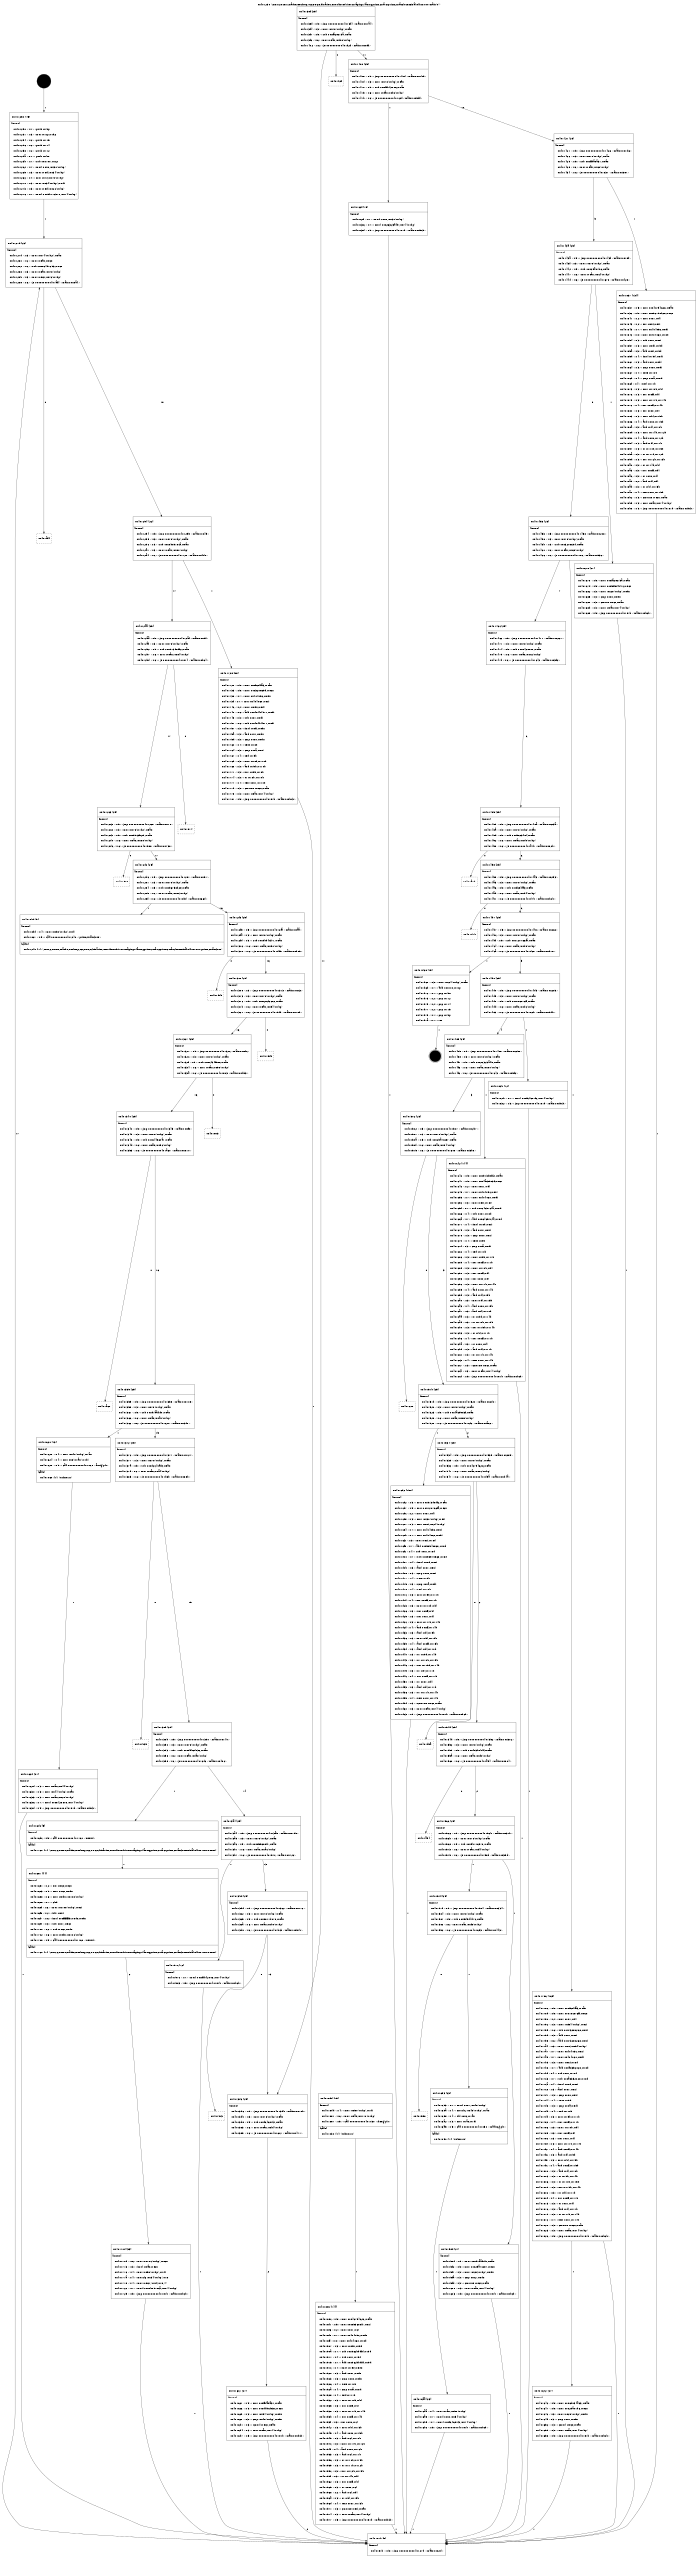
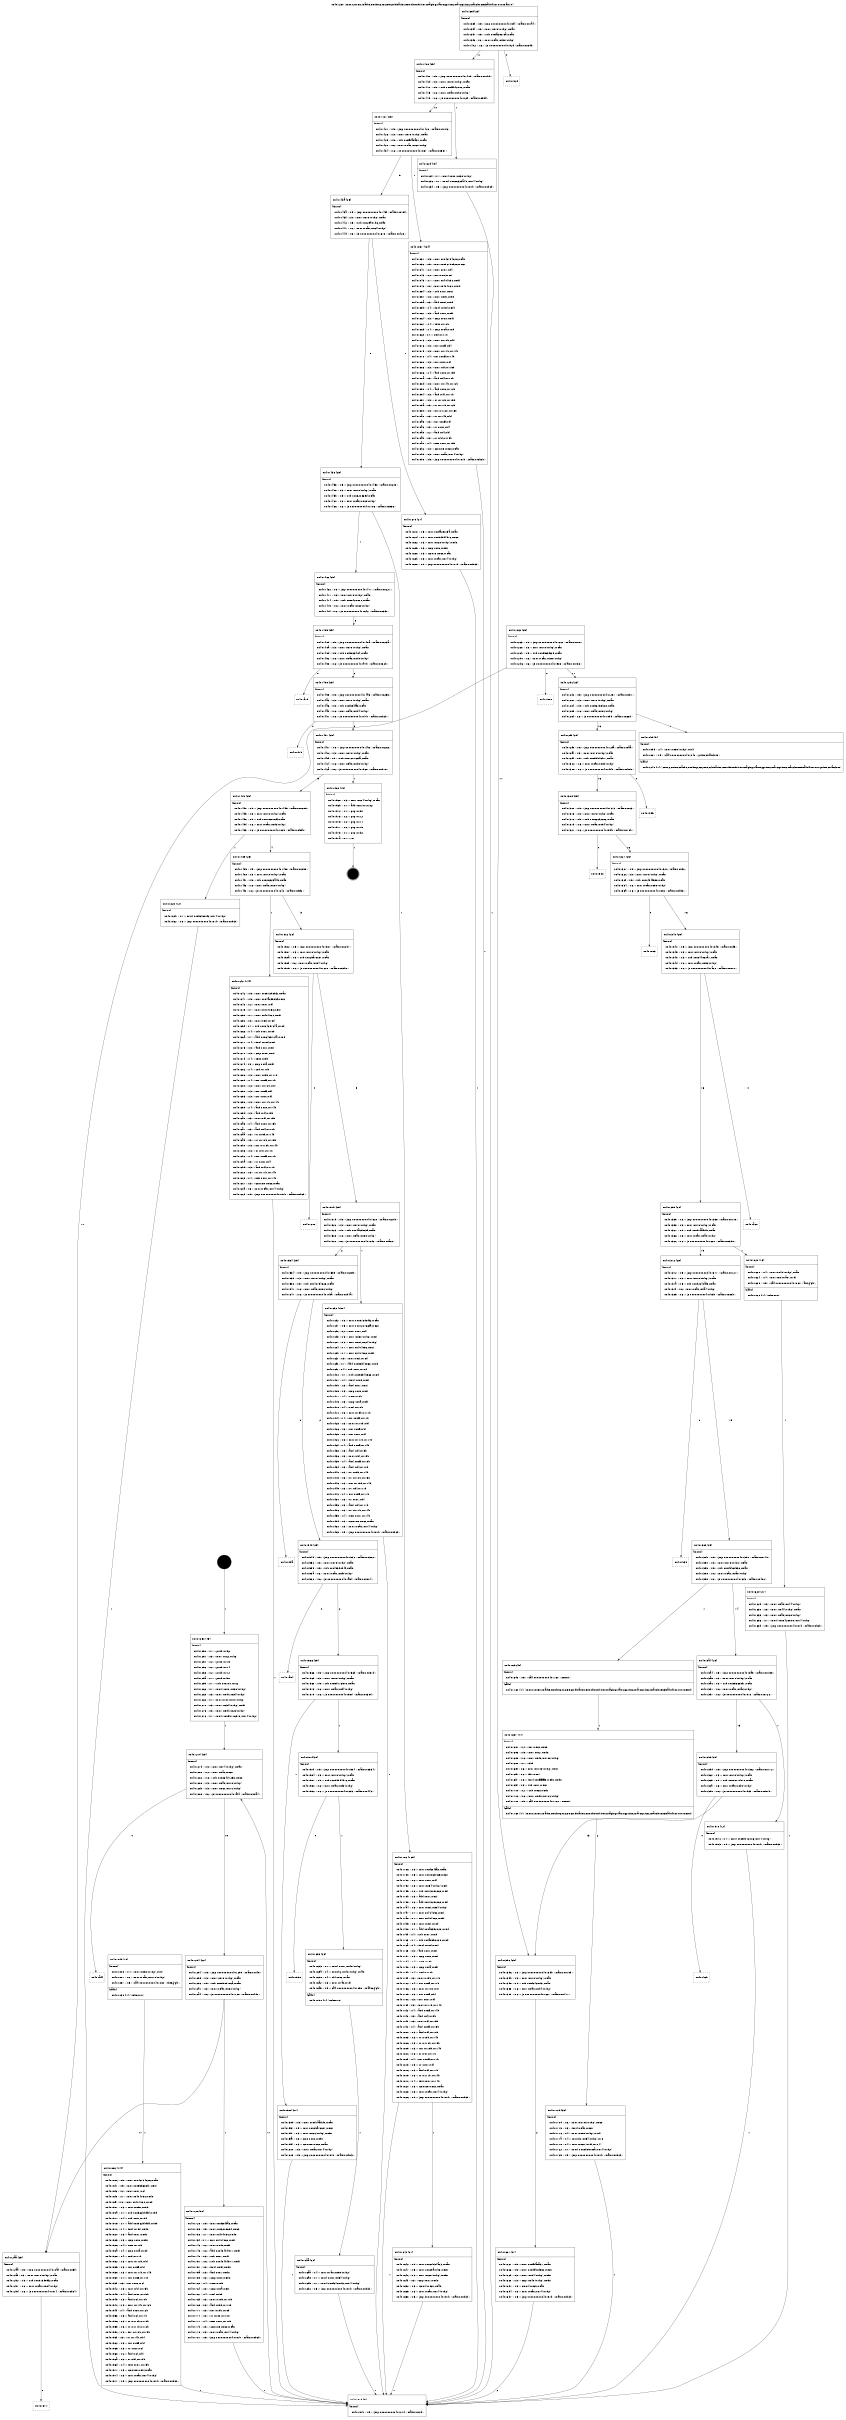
edge "0x4012aa [25]" -> "0x4012c3 [25]": reversed
